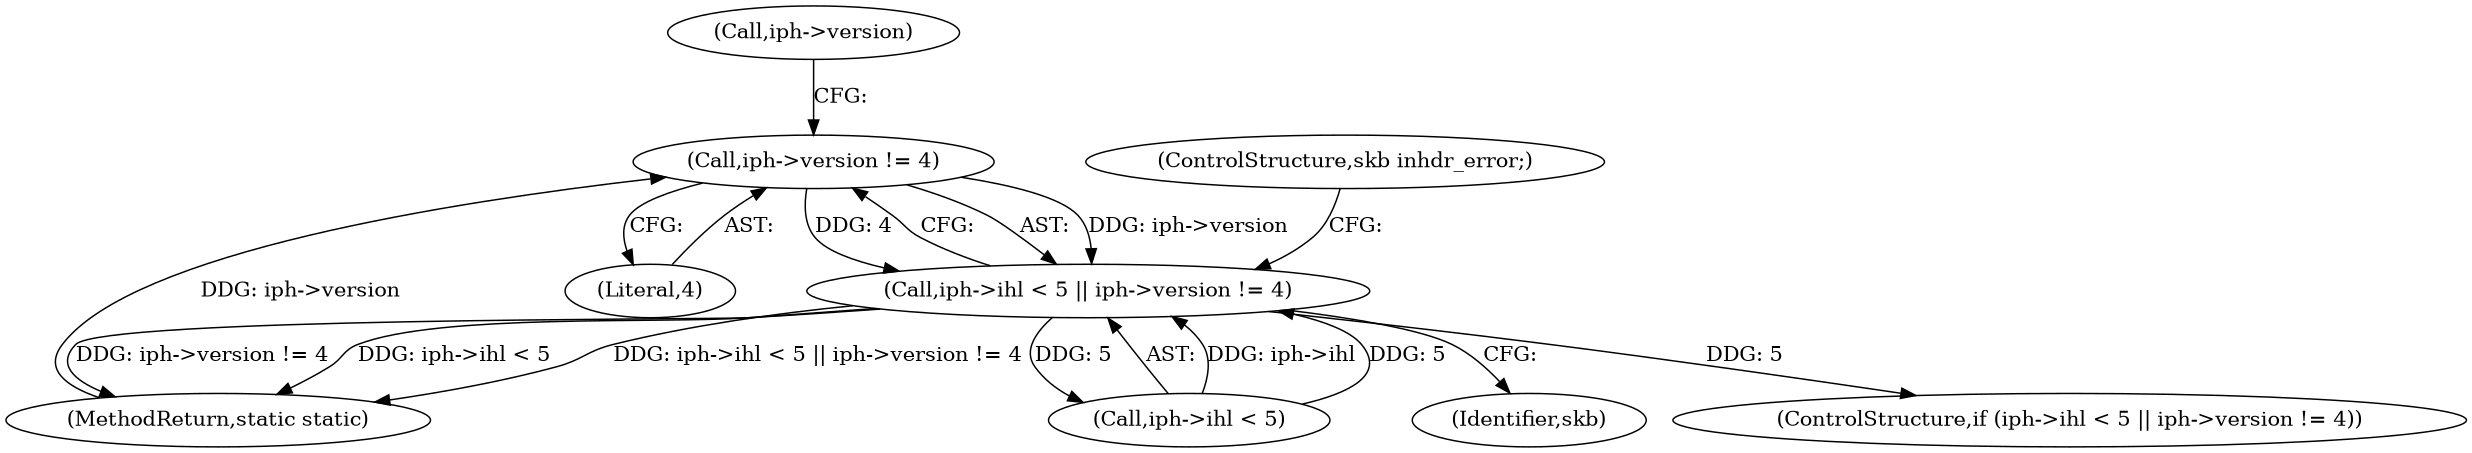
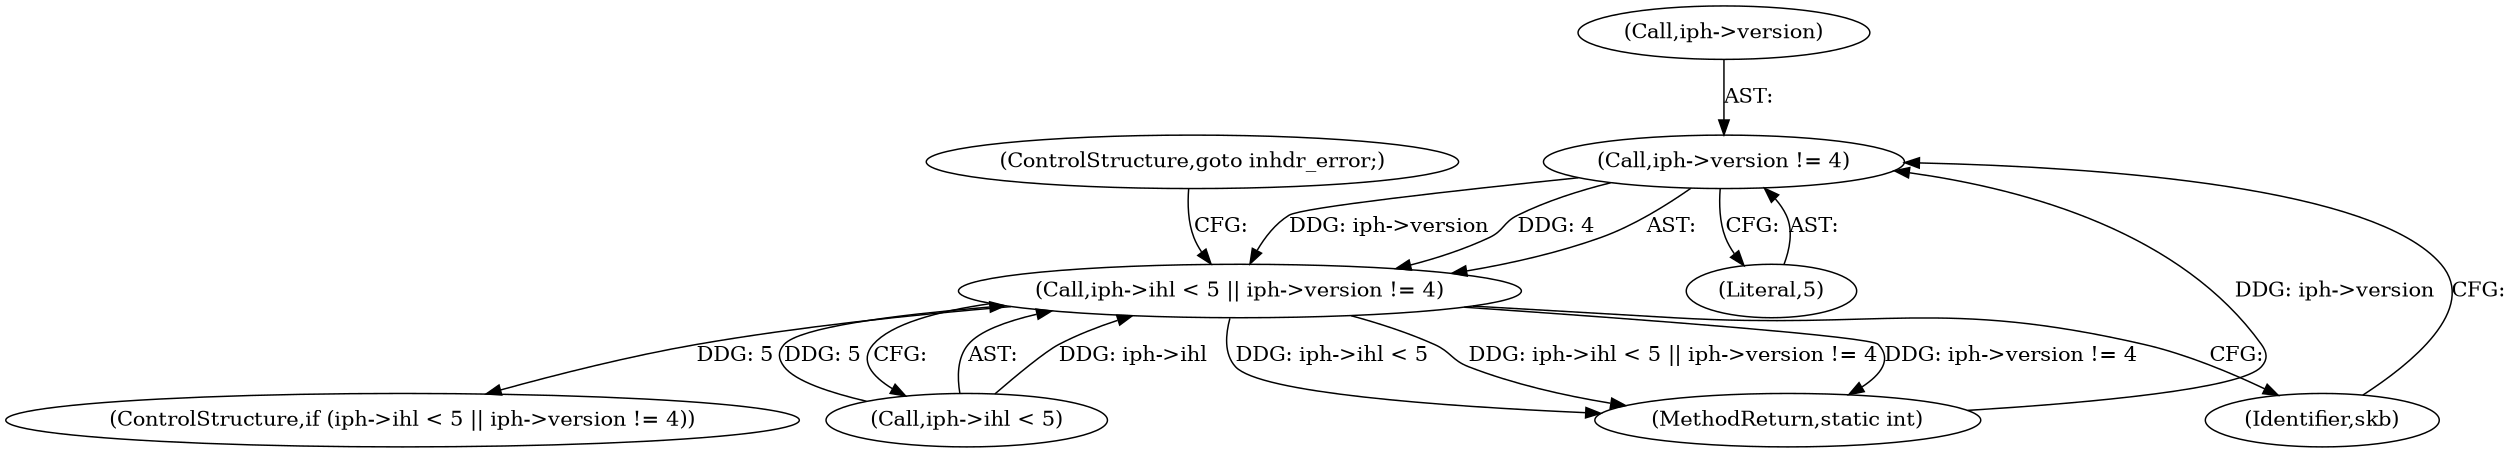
edge "(Call,iph->version)" -> "(Call,iph->version != 4)": label "CFG: " -> "AST: "
node "(ControlStructure,skb inhdr_error;)": label "(ControlStructure,skb inhdr_error;)" -> "(ControlStructure,goto inhdr_error;)"
edge "(Call,iph->ihl < 5 || iph->version != 4)" -> "(Call,iph->version != 4)": now "(Identifier,skb)" -> "(Call,iph->version != 4)"
node "(Literal,4)": label "(Literal,4)" -> "(Literal,5)"
edge "(Call,iph->ihl < 5 || iph->version != 4)" -> "(Call,iph->ihl < 5)": label "DDG: 5" -> "CFG: "
node "(MethodReturn,static static)": label "(MethodReturn,static static)" -> "(MethodReturn,static int)"
